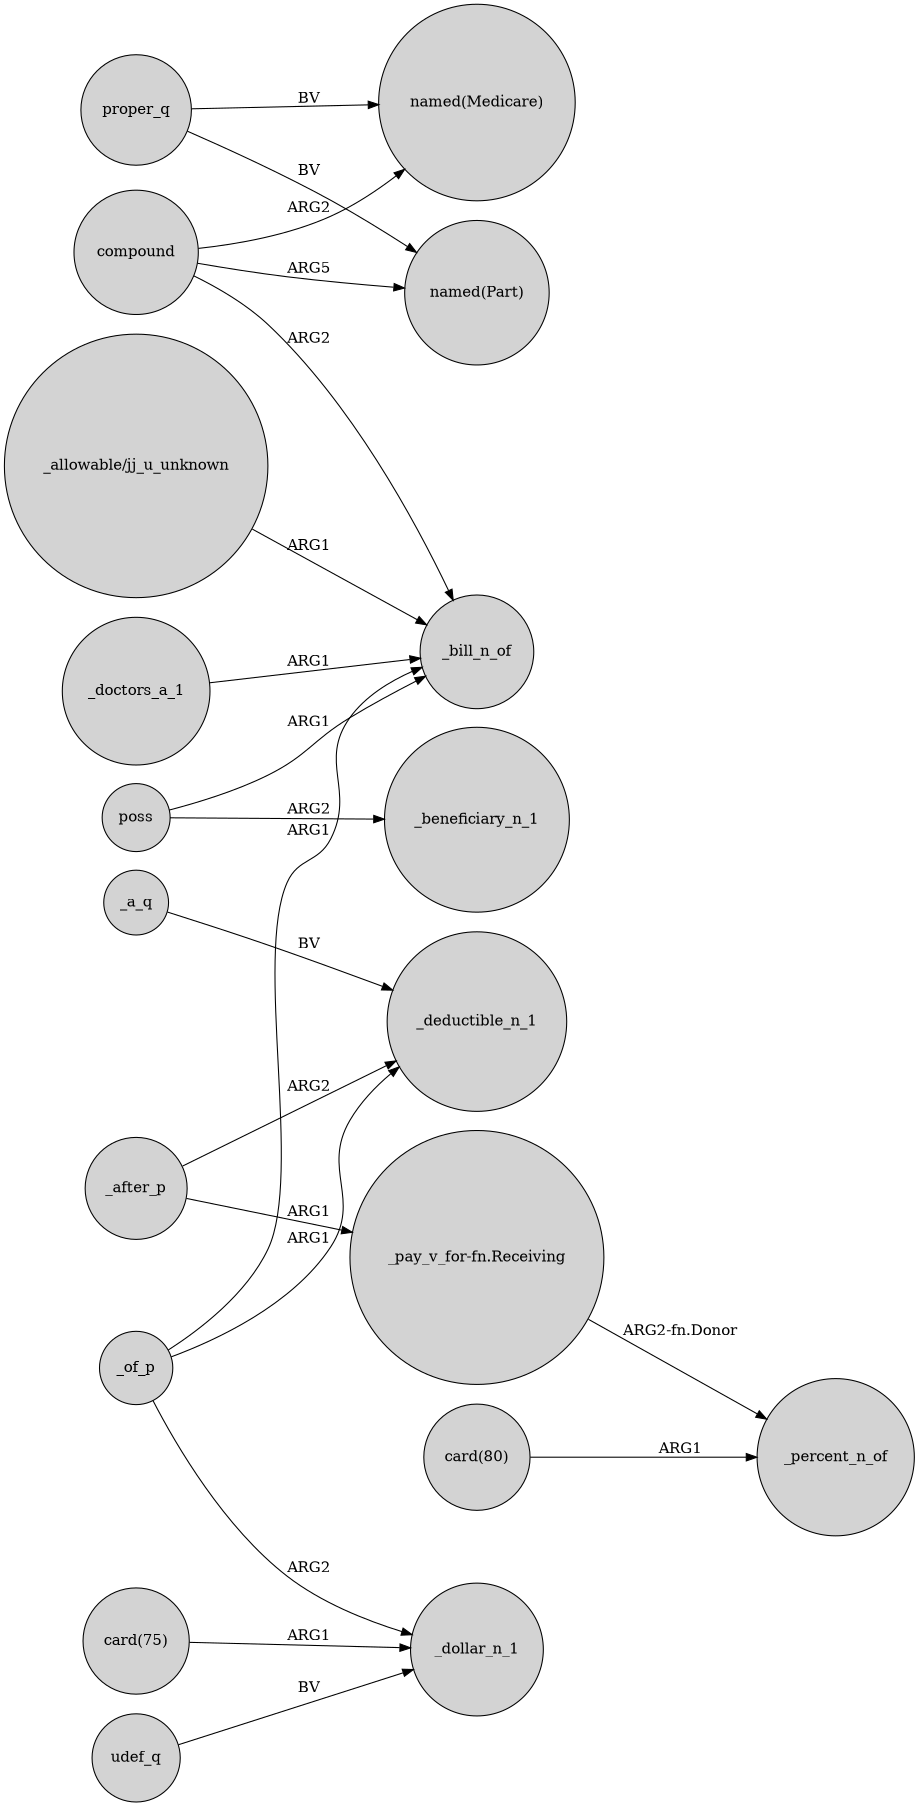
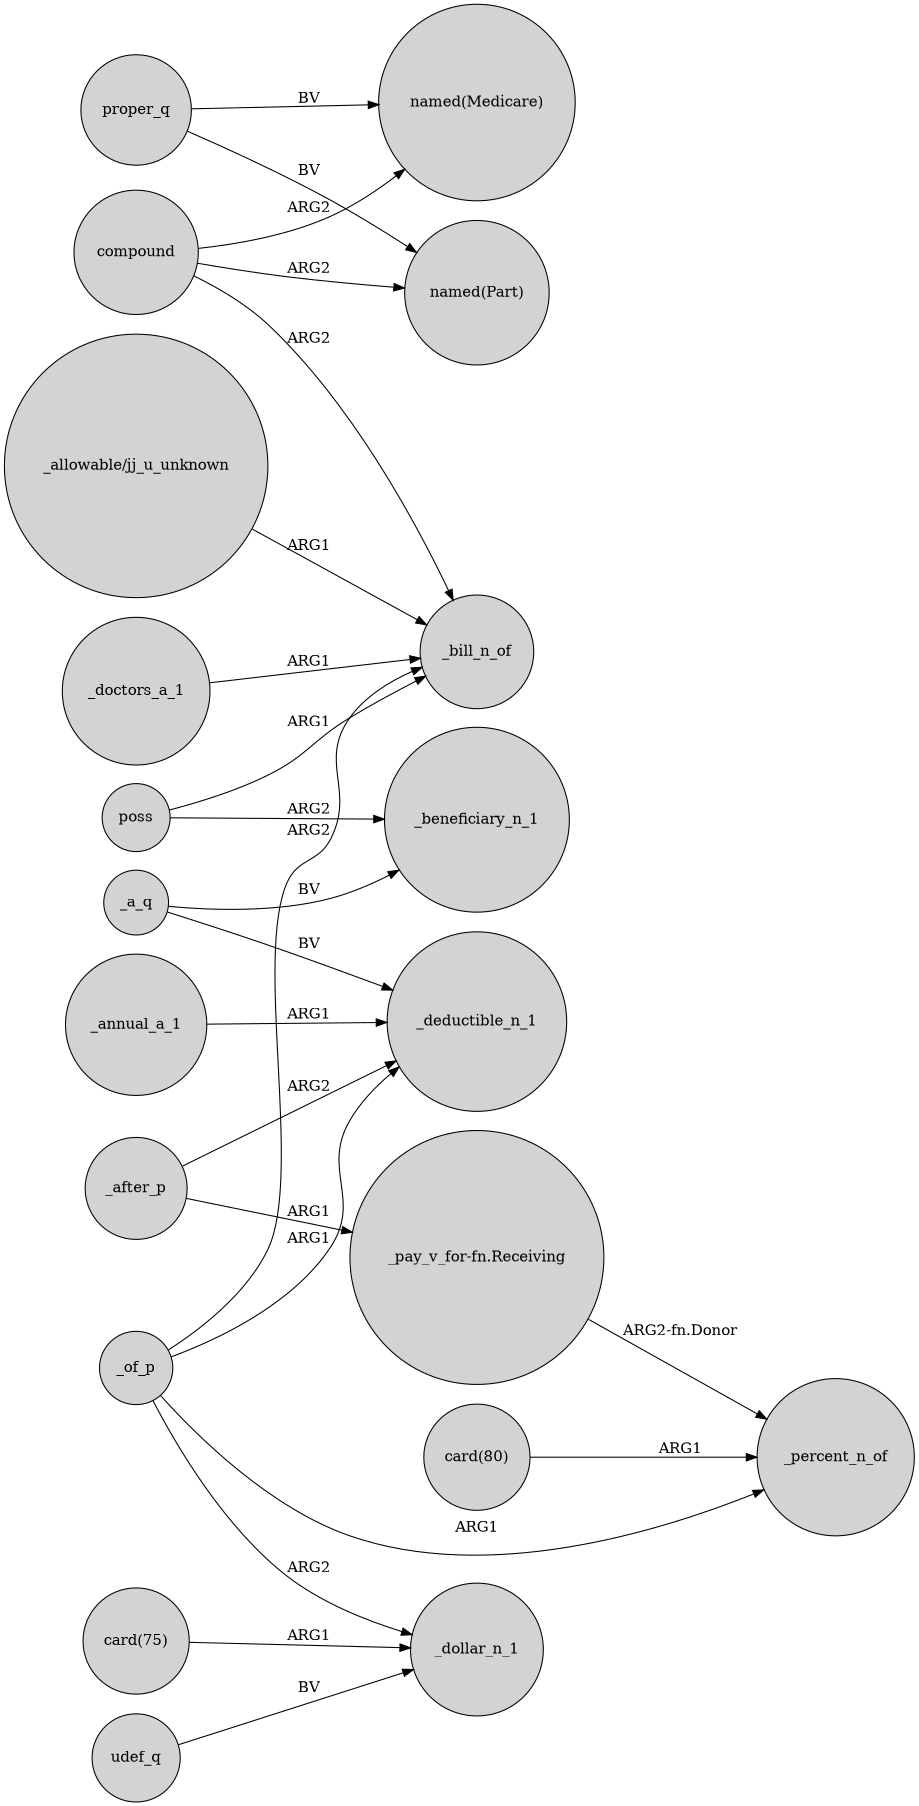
edge "compound" -> "named(Part)": label "ARG5" -> "ARG2"
edge "_of_p" -> "_bill_n_of": label "ARG1" -> "ARG2"
edge "_a_q" -> "_beneficiary_n_1": added, label "BV"
node "_annual_a_1": added
edge "_of_p" -> "_percent_n_of": added, label "ARG1"
